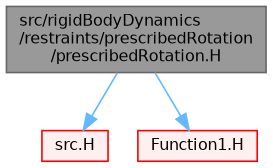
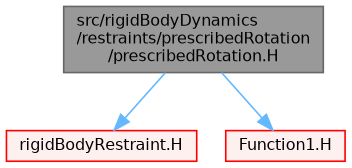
node "src.H": label "src.H" -> "rigidBodyRestraint.H"
